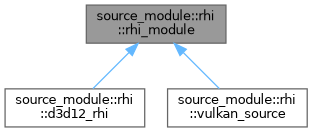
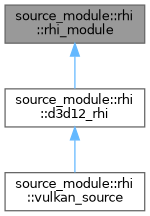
edge "source_module::rhi ::vulkan_source" -> "source_module::rhi ::rhi_module": now "source_module::rhi ::vulkan_source" -> "source_module::rhi ::d3d12_rhi"
